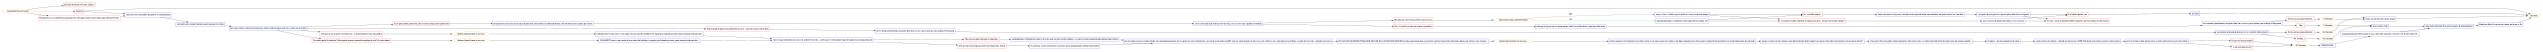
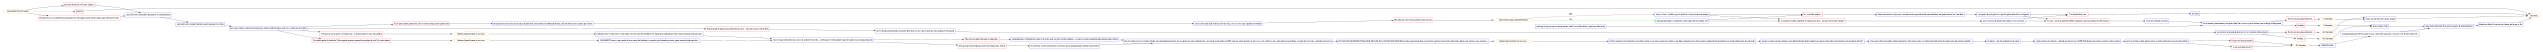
edge "[Ignorar]" -> "cansou de ouvir o pancadão dos garotos, é? aushaushauhsa": now "Que tipo de música você curte, Quincy?" -> "cansou de ouvir o pancadão dos garotos, é? aushaushauhsa"
node "É só minha opinião, cara": label "É só minha opinião, cara" -> "É só minha além, cara"
node "era só ter começado com isso": added
node "Olha": label "Olha" -> "Fechado"
node "Eita… foi mal. Eu só não curto muito o som deles": removed
